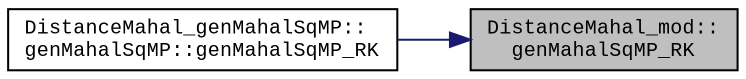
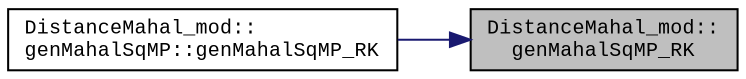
node "DistanceMahal_genMahalSqMP:: genMahalSqMP::genMahalSqMP_RK": label "DistanceMahal_genMahalSqMP:: genMahalSqMP::genMahalSqMP_RK" -> "DistanceMahal_mod:: genMahalSqMP::genMahalSqMP_RK"
